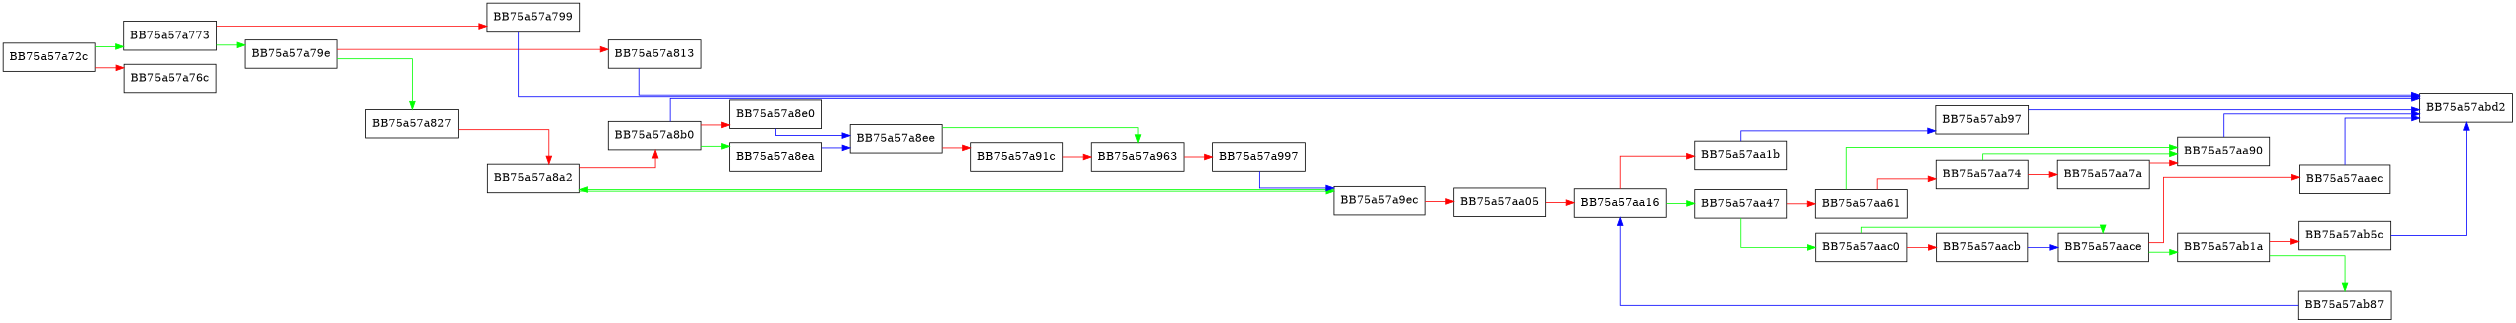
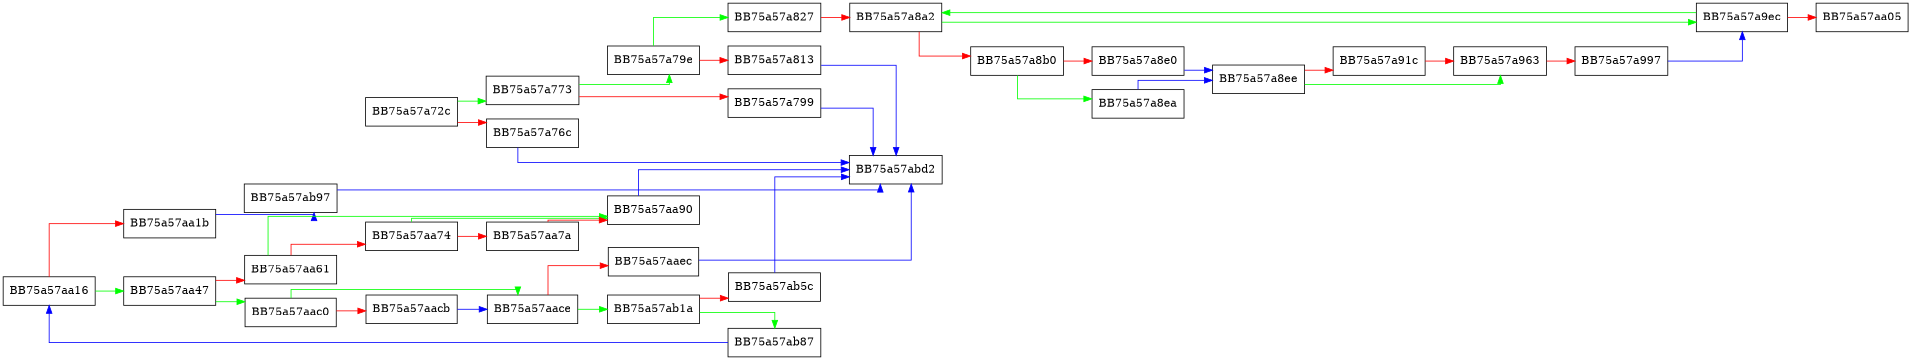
edge "BB75a57a8b0" -> "BB75a57abd2": now "BB75a57a76c" -> "BB75a57abd2"
edge "BB75a57aa05" -> "BB75a57aa16": removed
